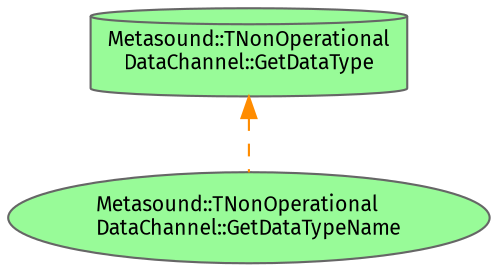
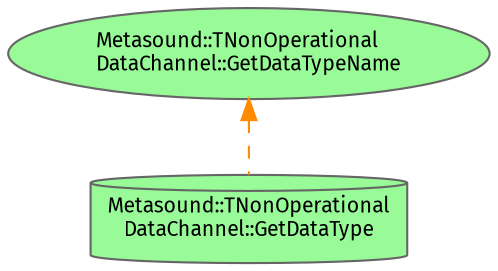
edge "Metasound::TNonOperational DataChannel::GetDataTypeName" -> "Metasound::TNonOperational DataChannel::GetDataType": reversed
